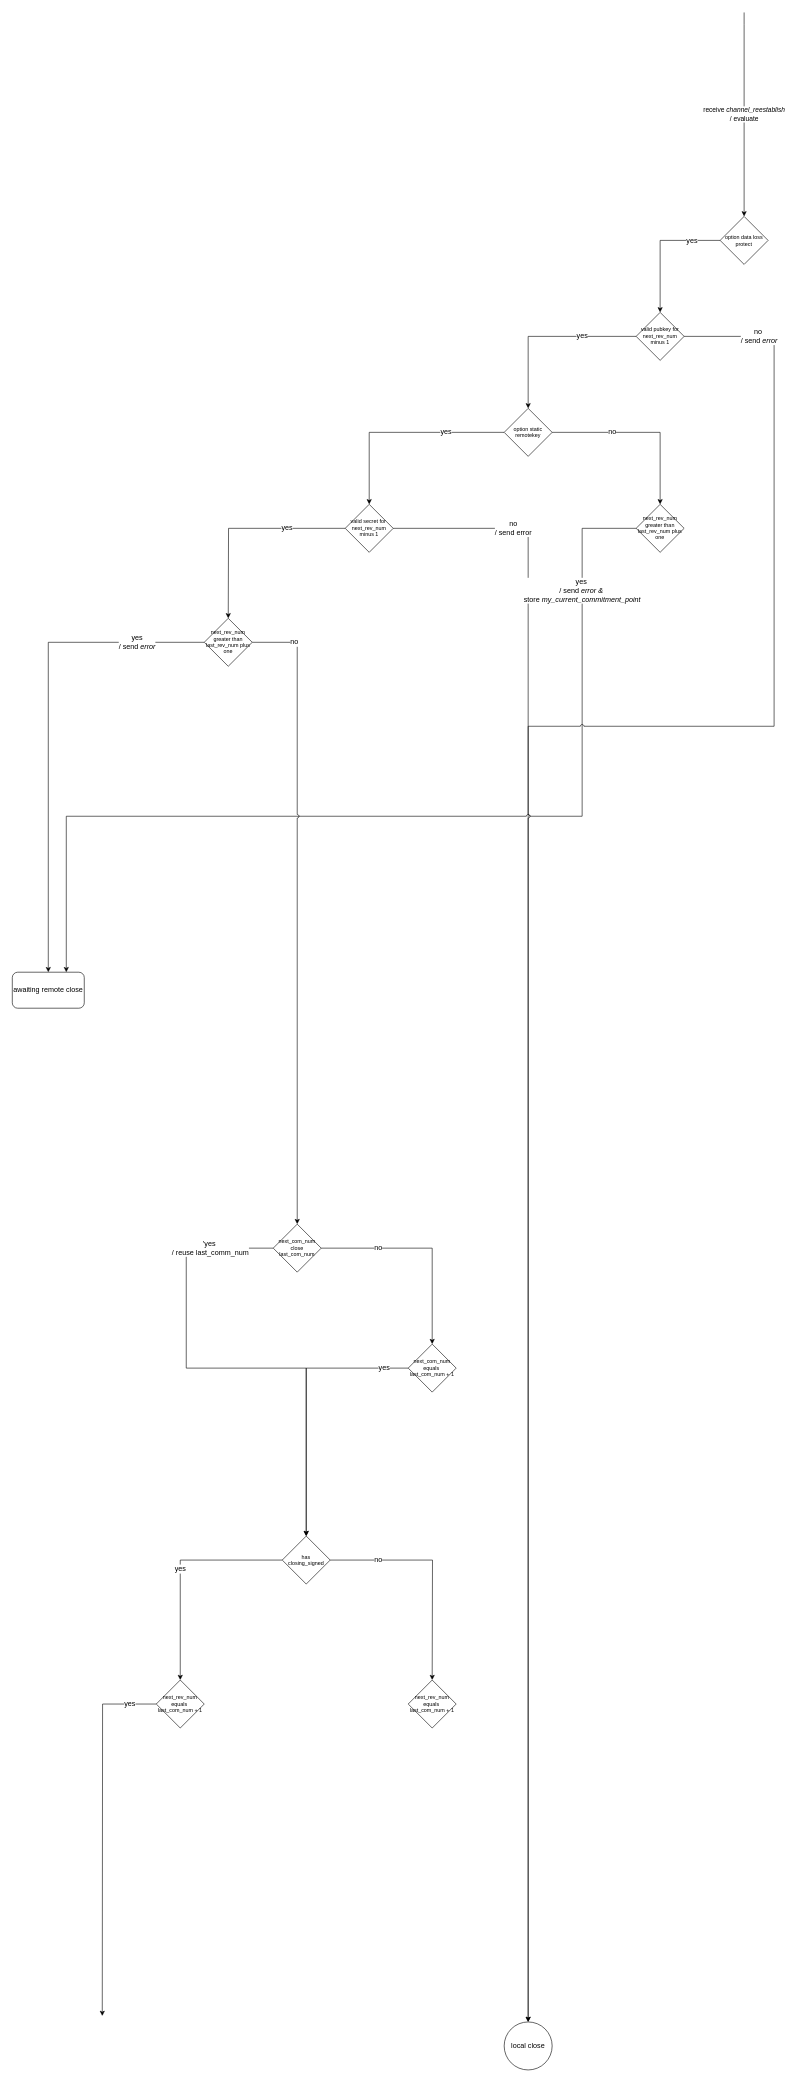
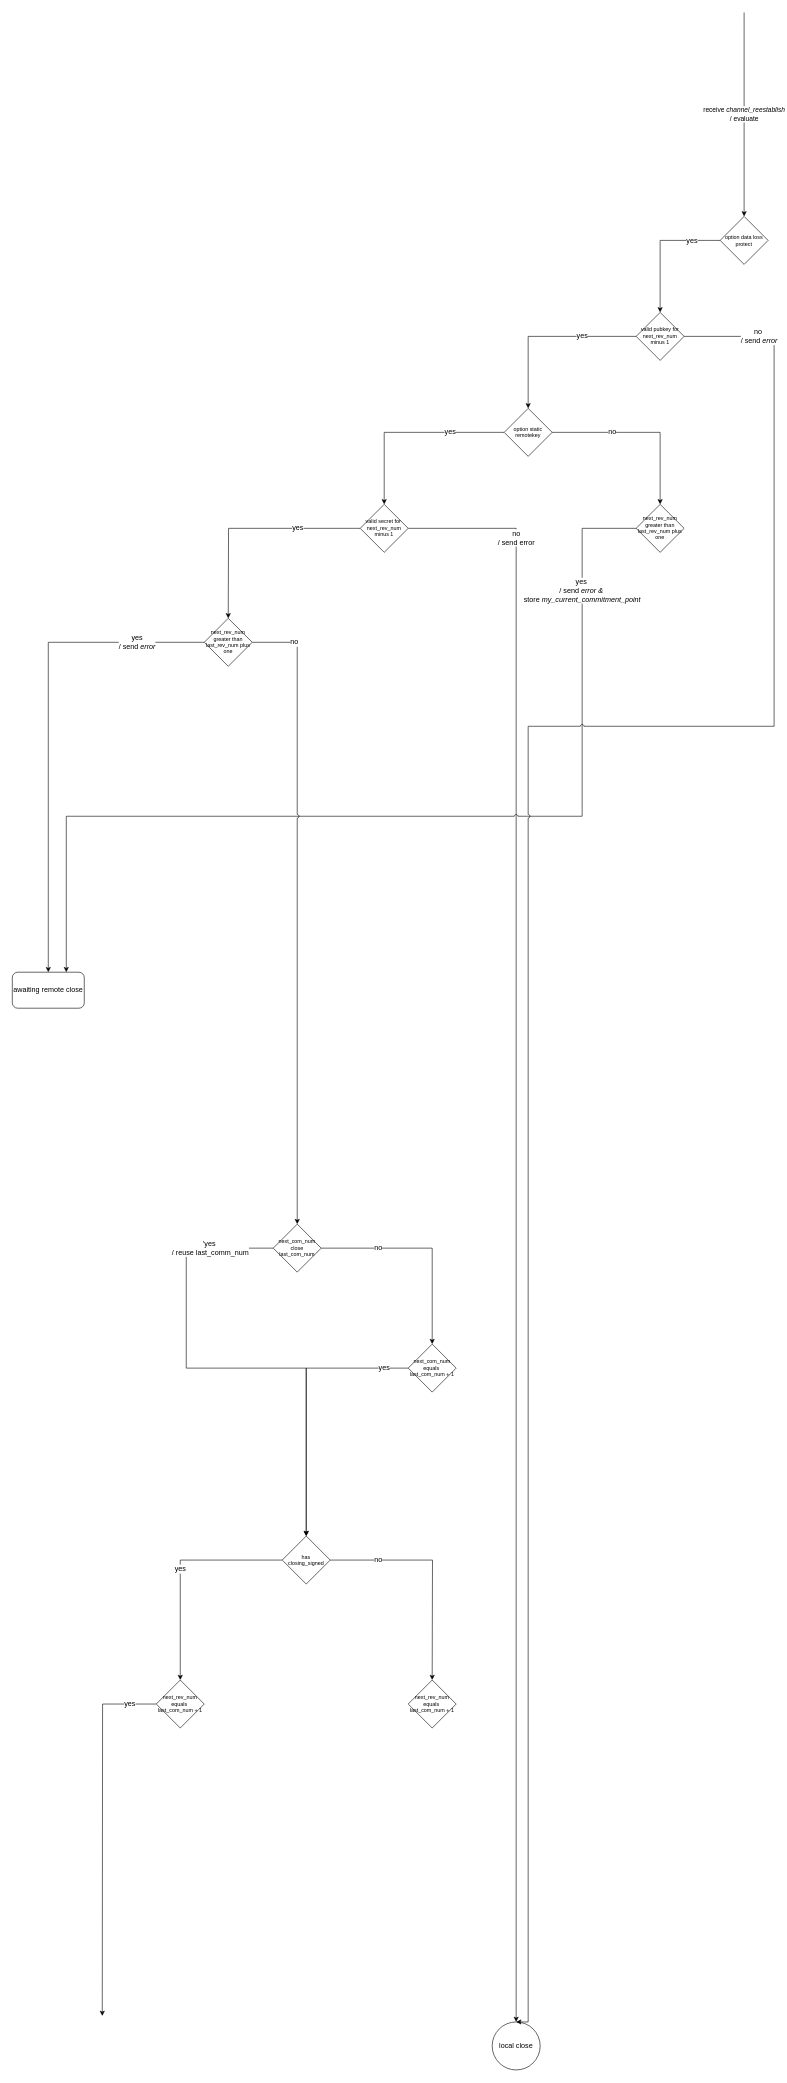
node "valid secret for next_rev_num minus 1": moved (369, 528) -> (384, 528)
node "local close": moved (528, 2046) -> (516, 2046)
